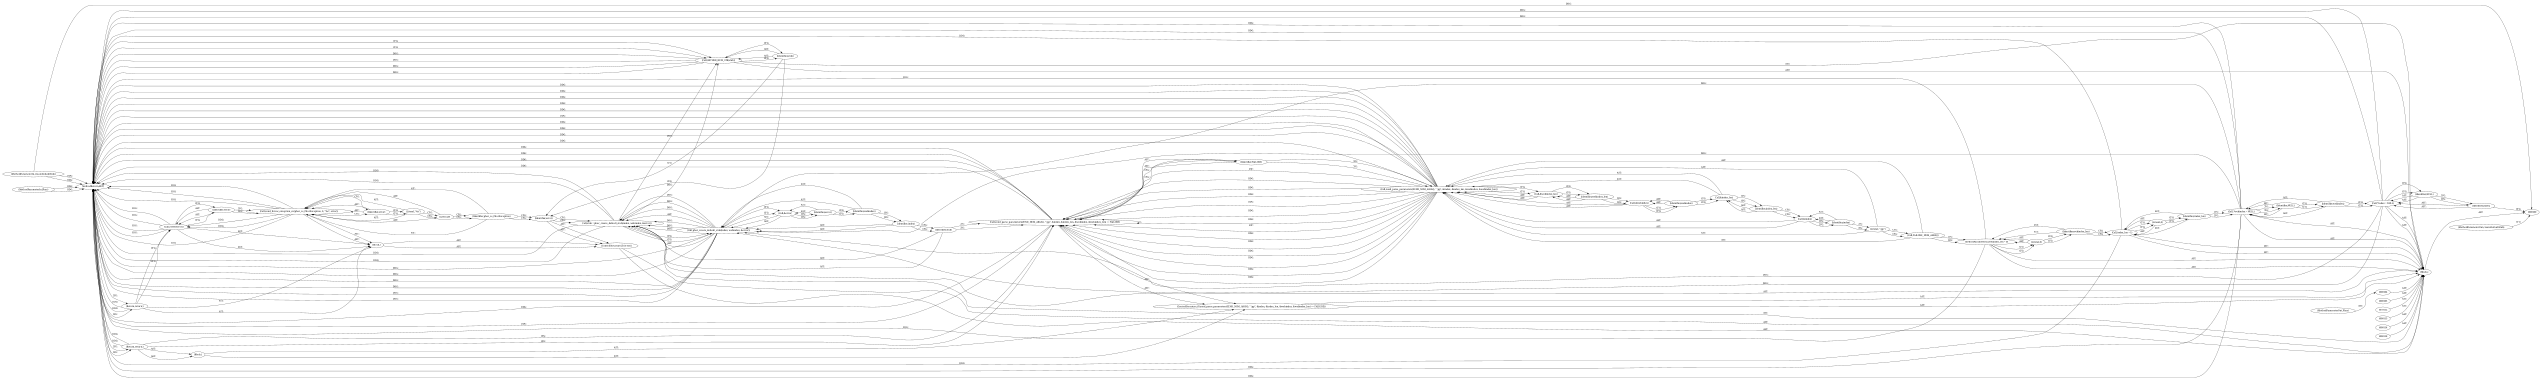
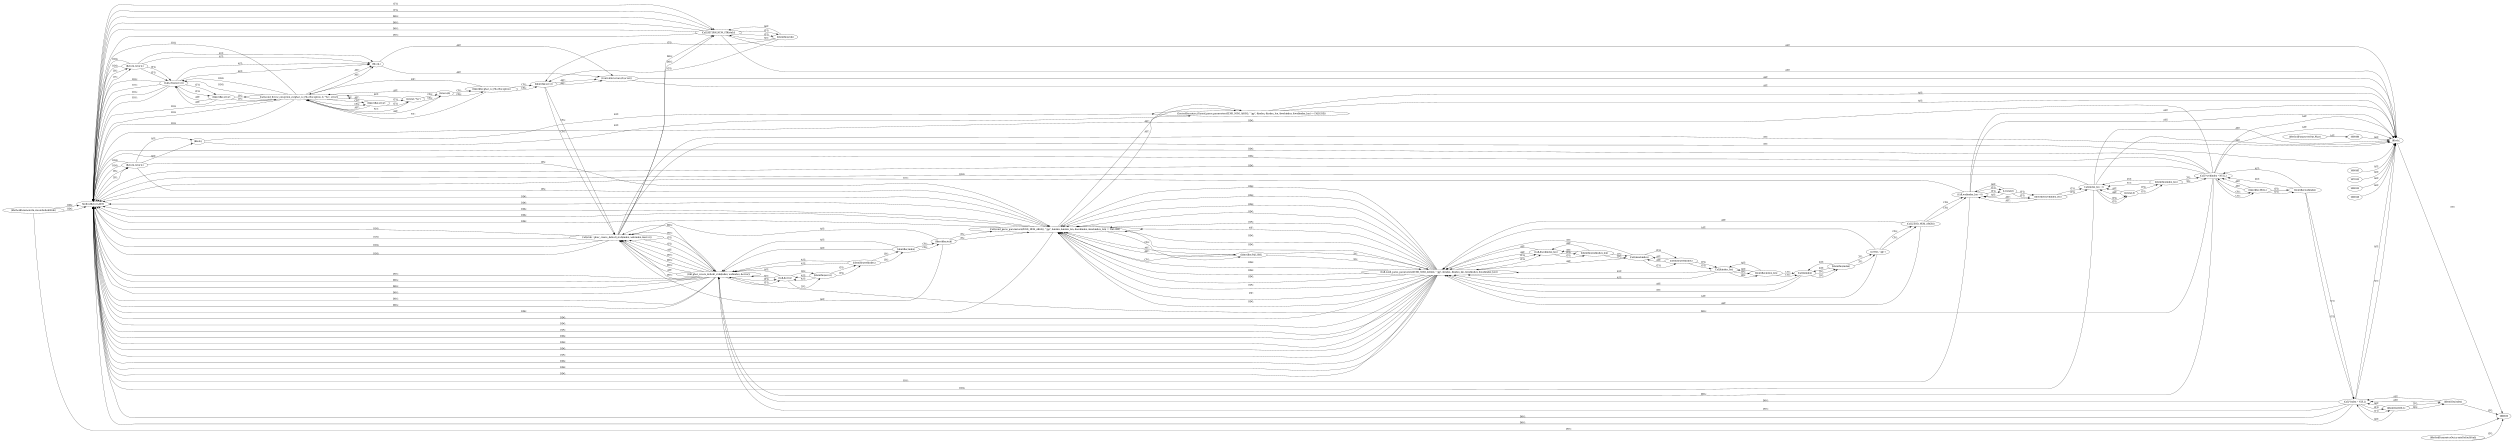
node "(MethodParameterIn,Phar)": removed
node "(Call,FAILURE_NUM_ARGS())": label "(Call,FAILURE_NUM_ARGS())" -> "(Call,ZEND_NUM_ARGS())"
node "(MethodParameterIn,webindex_len = 0)": label "(MethodParameterIn,webindex_len = 0)" -> "(Call,webindex_len = 0)"
node "1000114": removed
